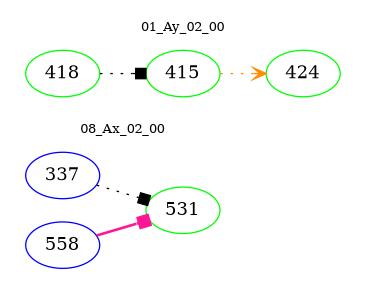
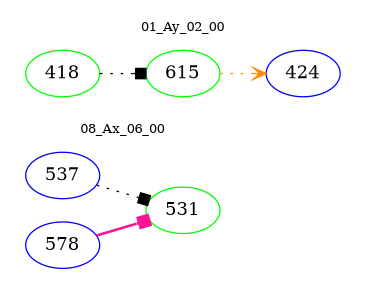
node "415": label "415" -> "615"
node "424": color green -> blue
cluster "08_Ax_02_00": label "08_Ax_02_00" -> "08_Ax_06_00"
node "337": label "337" -> "537"
node "558": label "558" -> "578"
